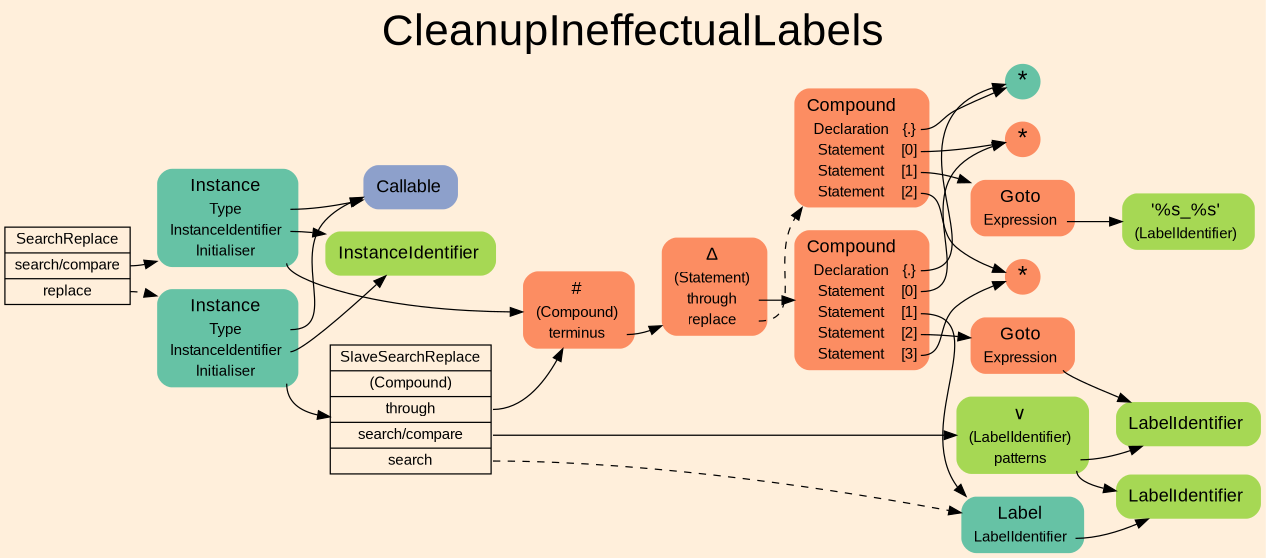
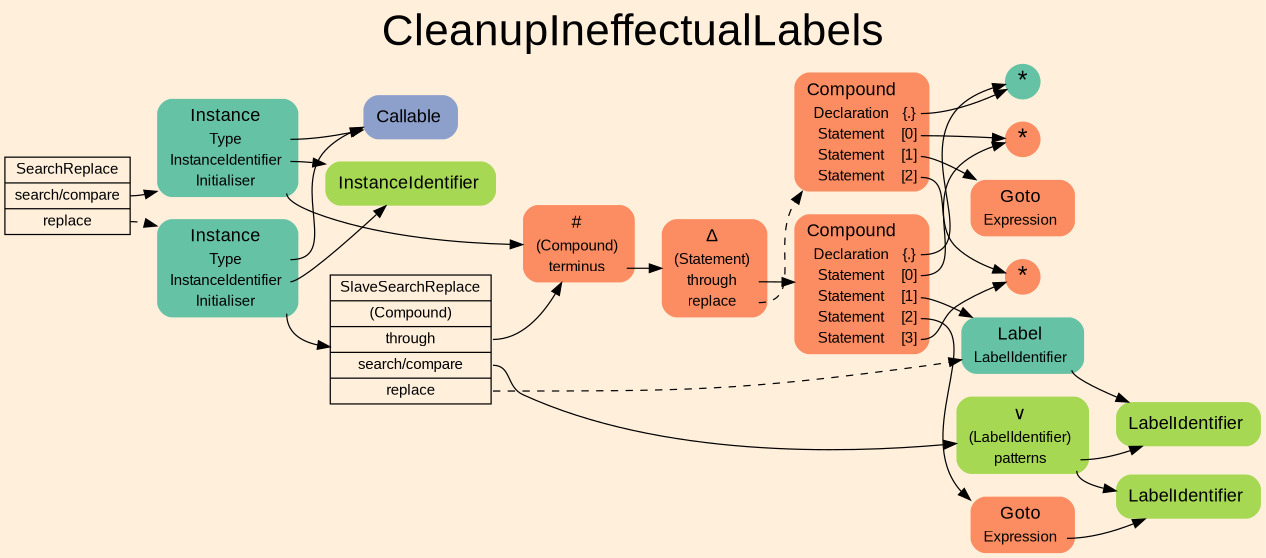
node "'%s_%s'": removed
node "SlaveSearchReplace": text "search" -> "replace"
